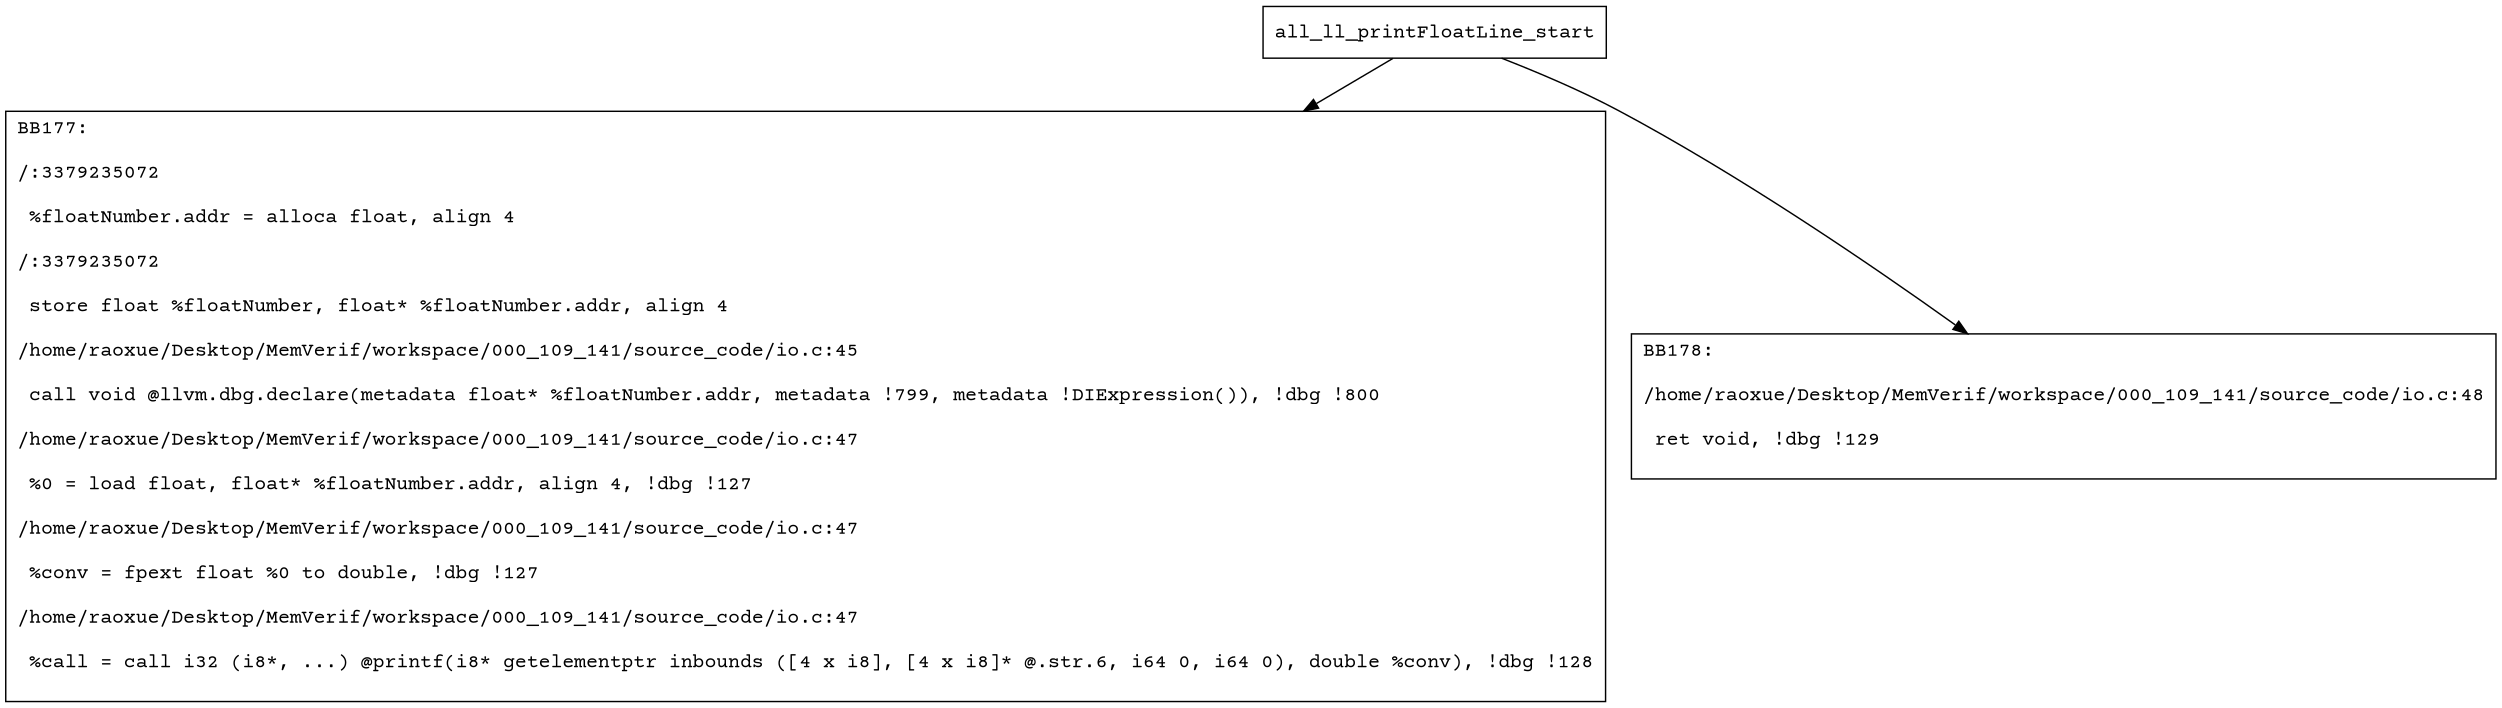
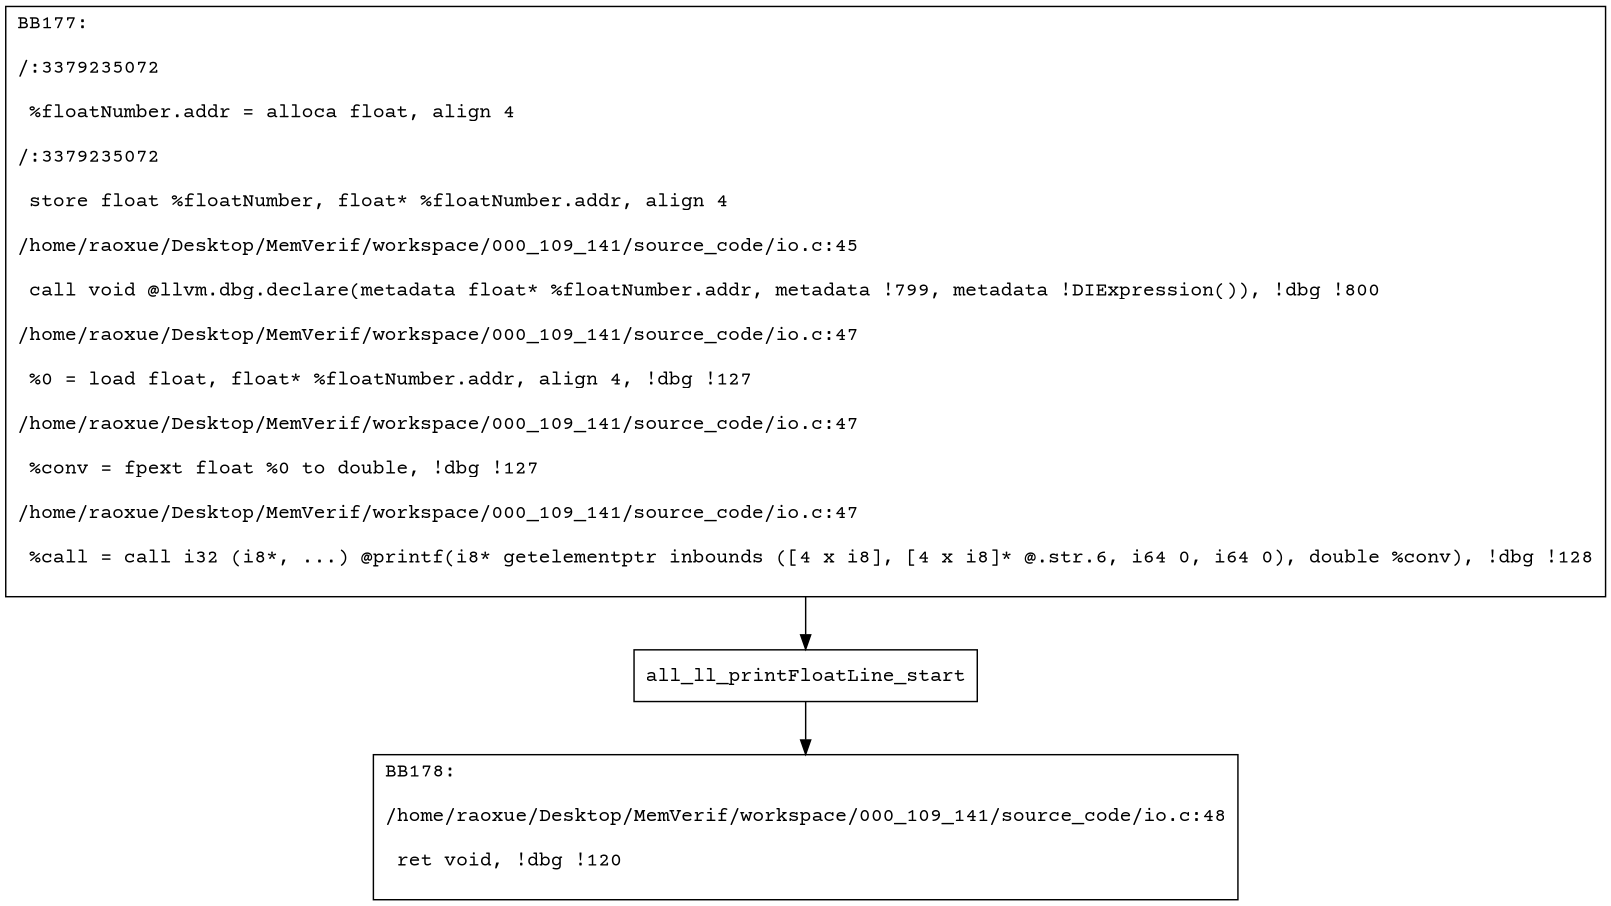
edge "all_ll_printFloatLine_start" -> "BB177:": reversed
node "BB178:": text "ret void, !dbg !129" -> "ret void, !dbg !120"
